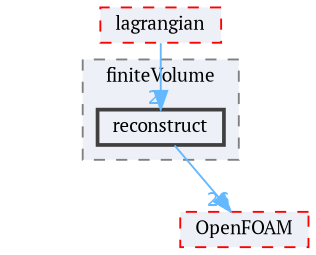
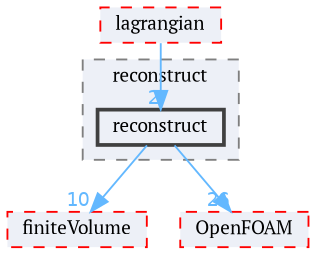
cluster "finiteVolume": label "finiteVolume" -> "reconstruct"
node "finiteVolume": added
